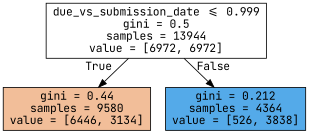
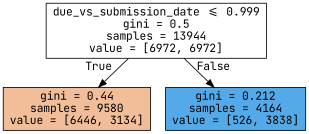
node "gini = 0.212 samples = 4364 value = [526, 3838]": label "gini = 0.212 samples = 4364 value = [526, 3838]" -> "gini = 0.212 samples = 4164 value = [526, 3838]"
